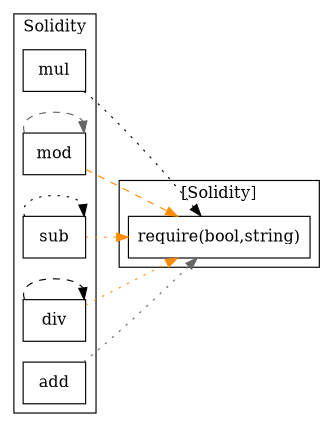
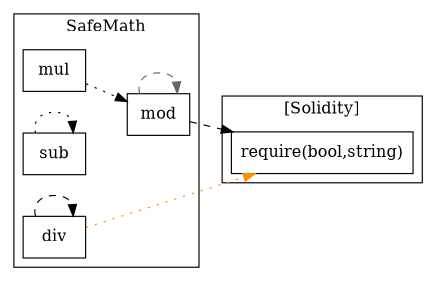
cluster "Solidity": label "Solidity" -> "SafeMath"
edge "mul" -> "require(bool,string)": now "mul" -> "mod"
edge "mod" -> "require(bool,string)": color darkorange -> black
edge "sub" -> "require(bool,string)": removed
node "add": removed
